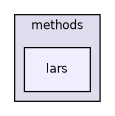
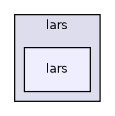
cluster "methods": label "methods" -> "lars"
